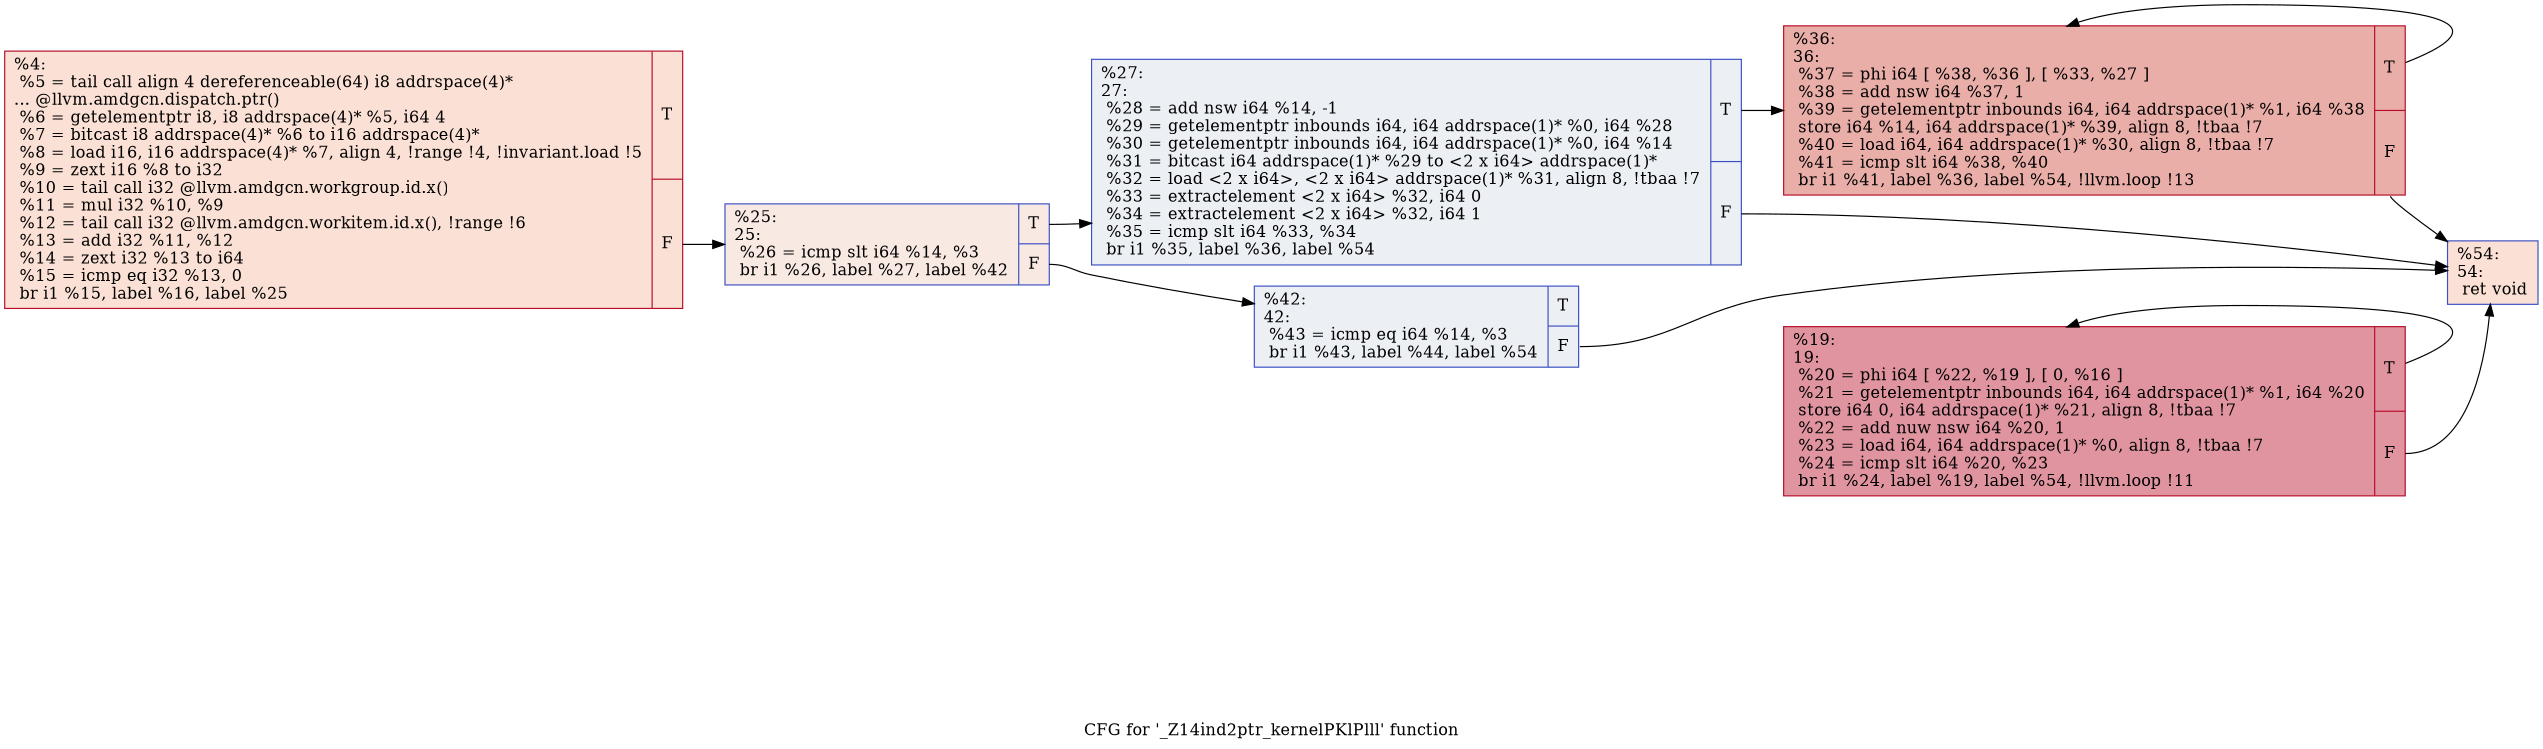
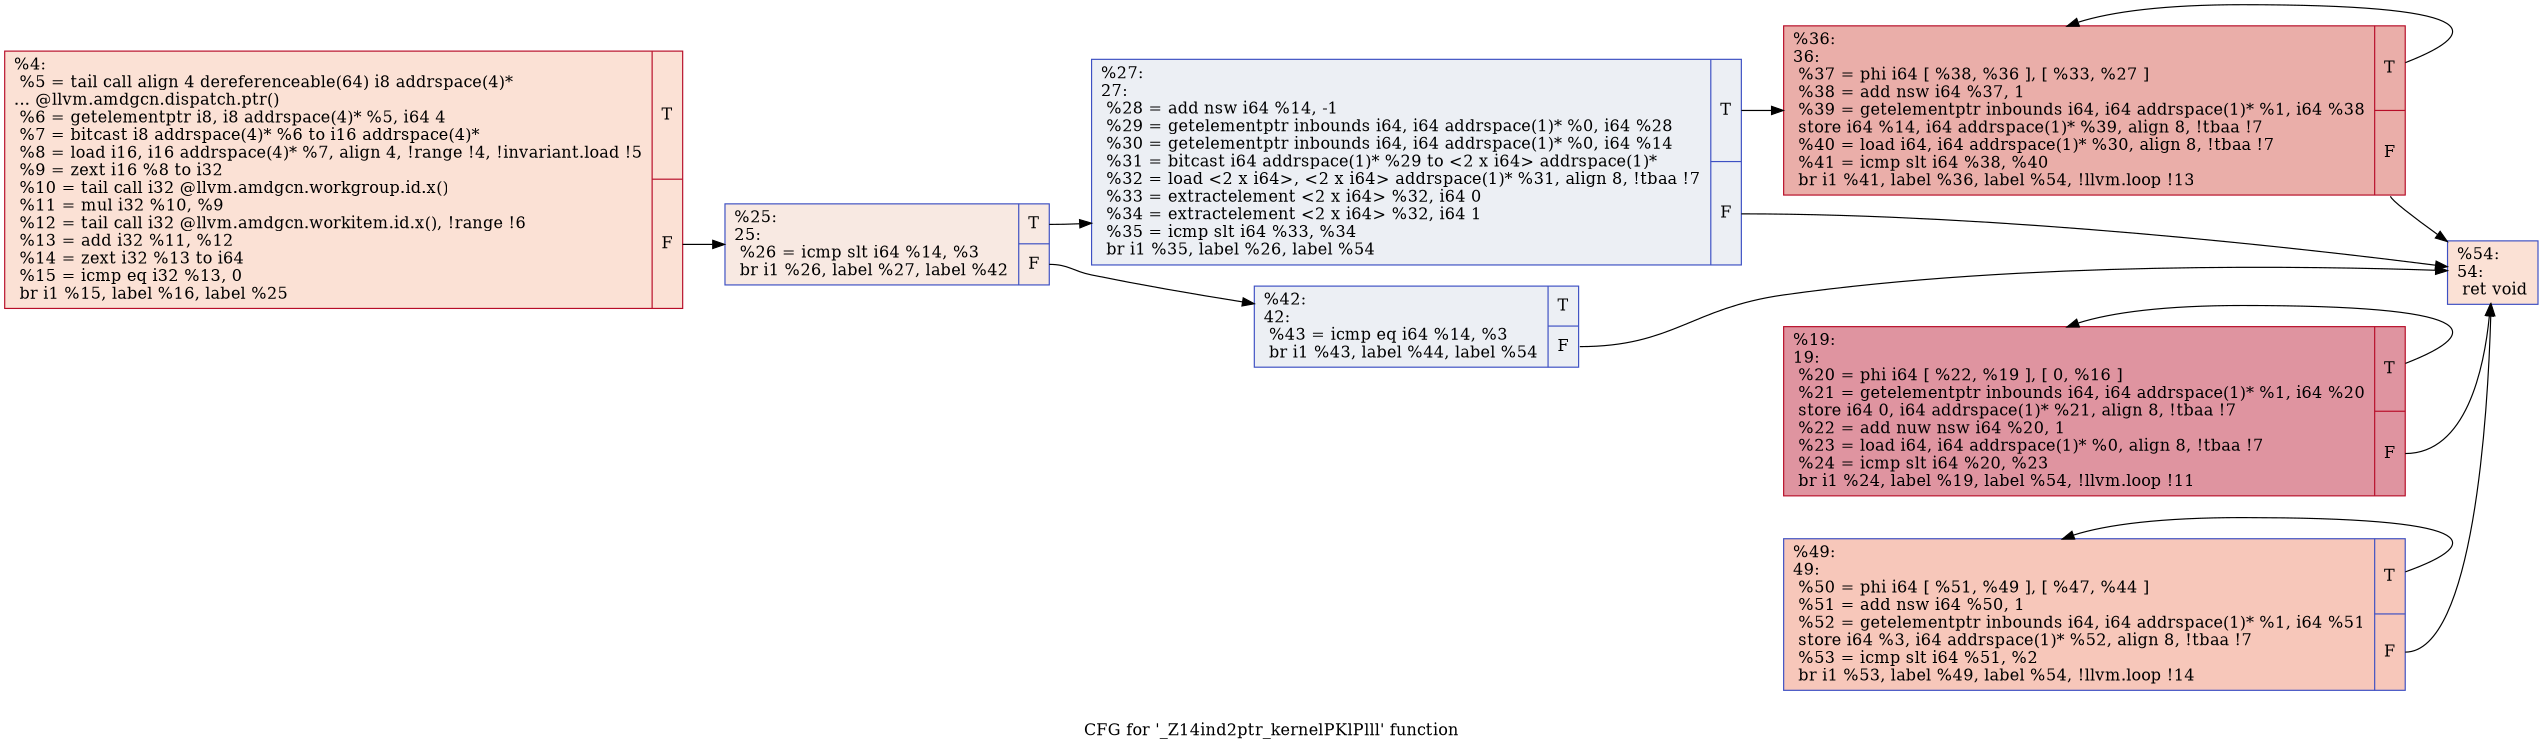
node "%27:": text "br i1 %35, label %36, label %54" -> "br i1 %35, label %26, label %54"
node "%49:": added
